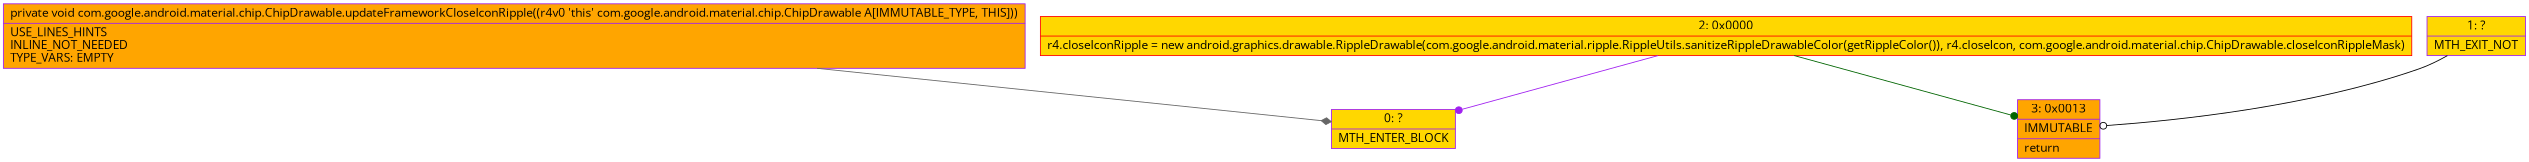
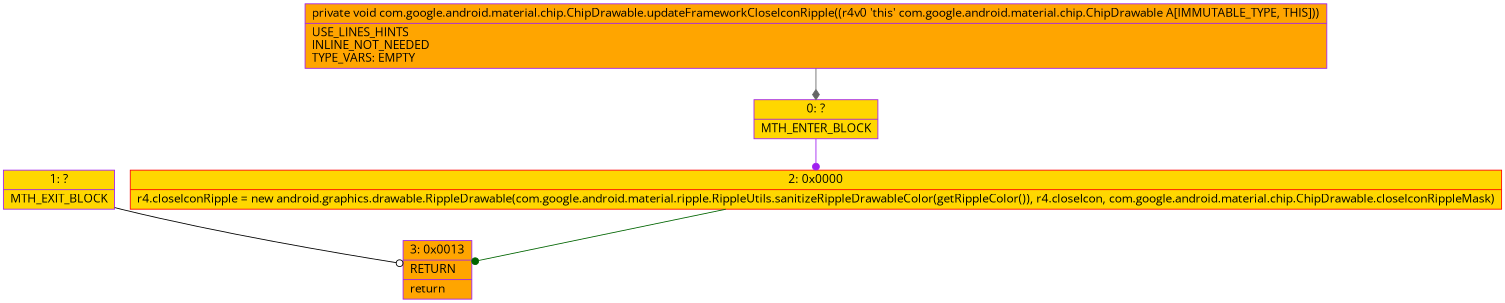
node "1: ?": text "MTH_EXIT_NOT" -> "MTH_EXIT_BLOCK"
edge "2: 0x0000" -> "0: ?": reversed
node "3: 0x0013": text "IMMUTABLE" -> "RETURN"
